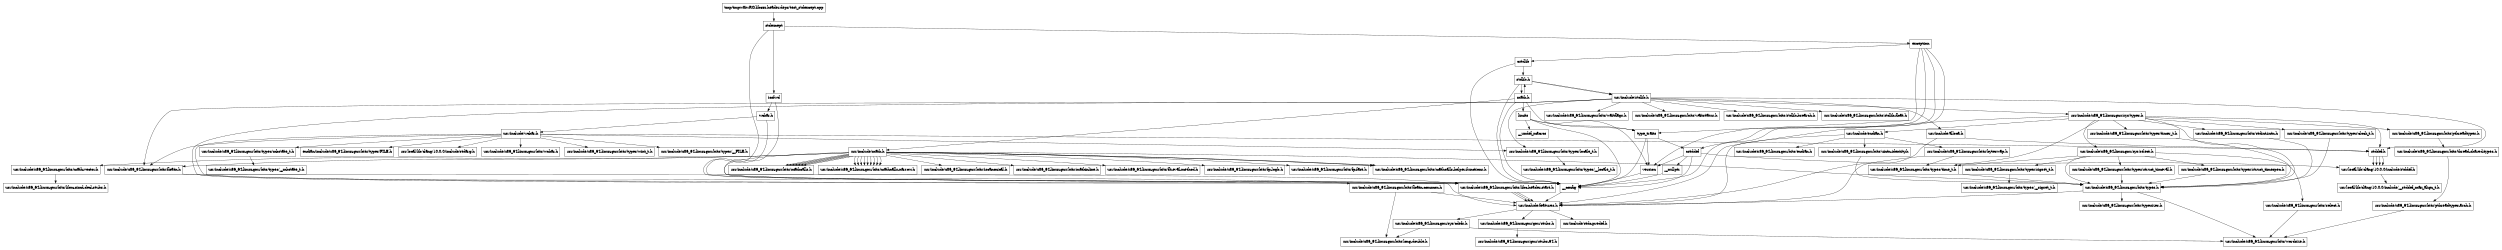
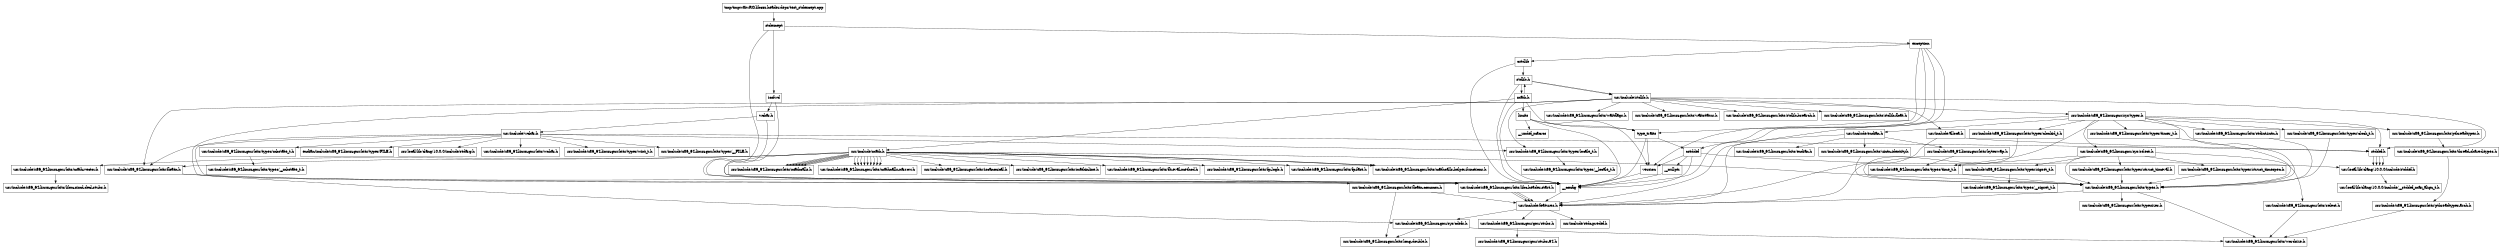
node "usr/include/x86_64-linux-gnu/bits/types/clockid_t.h": added
edge "usr/include/x86_64-linux-gnu/bits/floatn.h" -> "usr/include/features.h": now "usr/include/x86_64-linux-gnu/bits/floatn.h" -> "usr/include/x86_64-linux-gnu/sys/cdefs.h"
